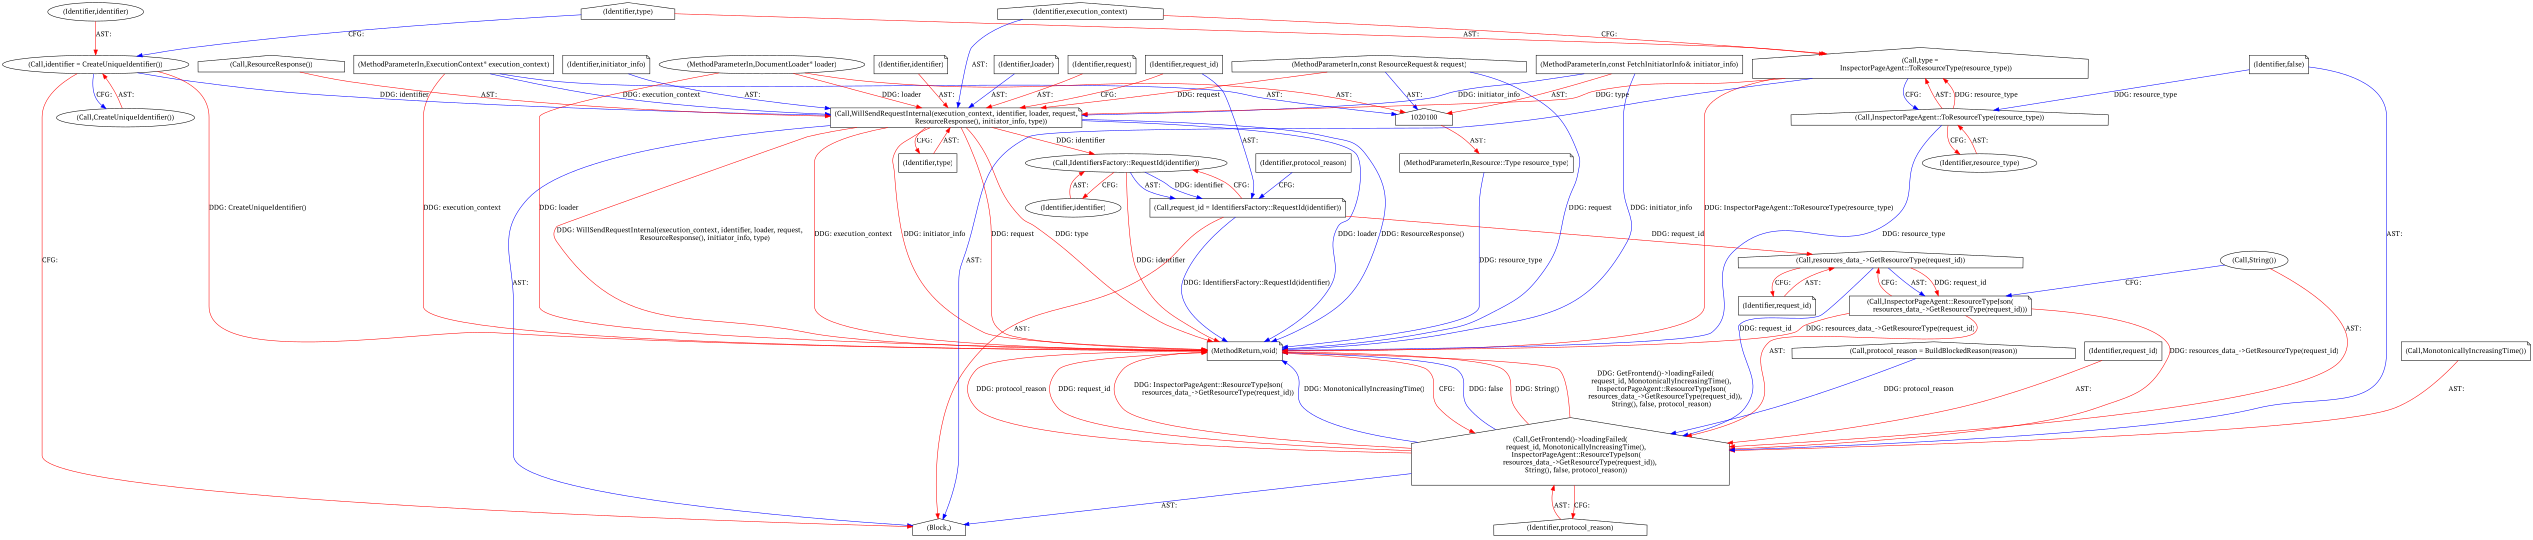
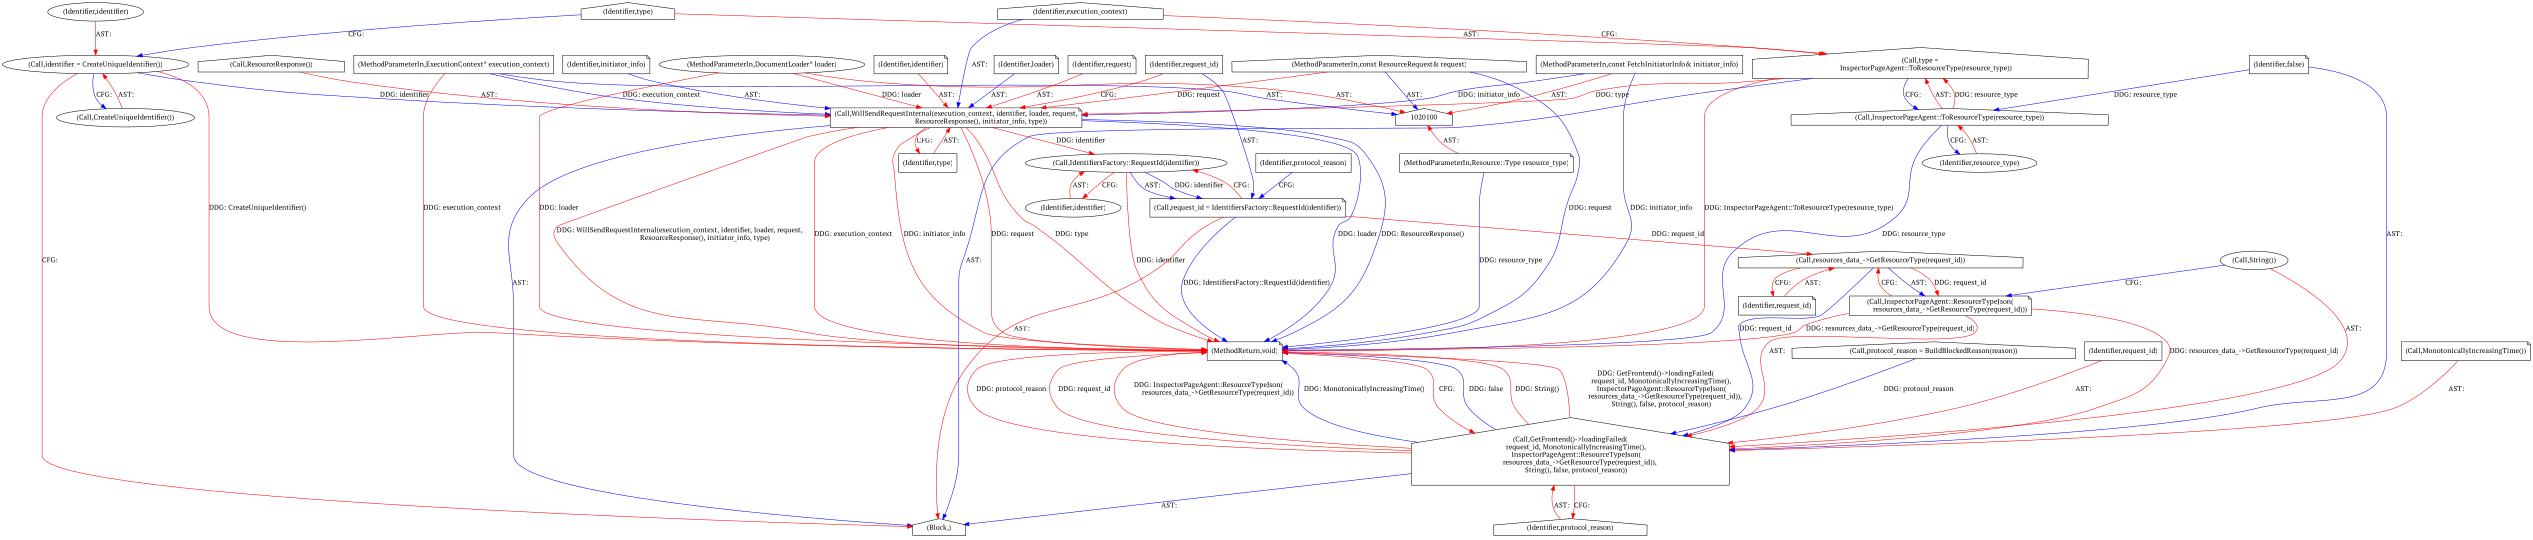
edge "1020100" -> "(MethodParameterIn,Resource::Type resource_type)": reversed
edge "(Call,InspectorPageAgent::ToResourceType(resource_type))" -> "(Identifier,resource_type)": color red -> blue
